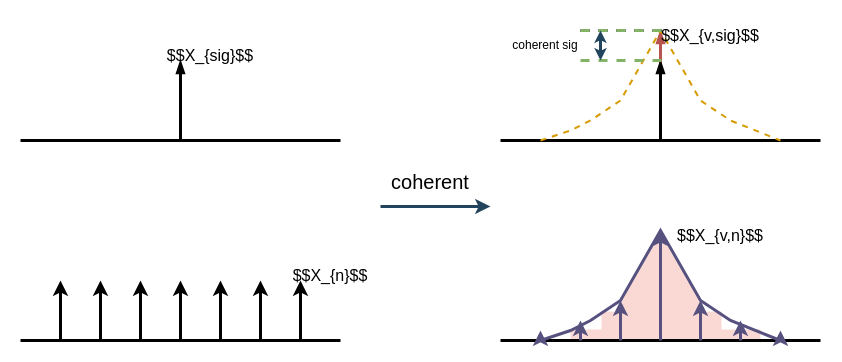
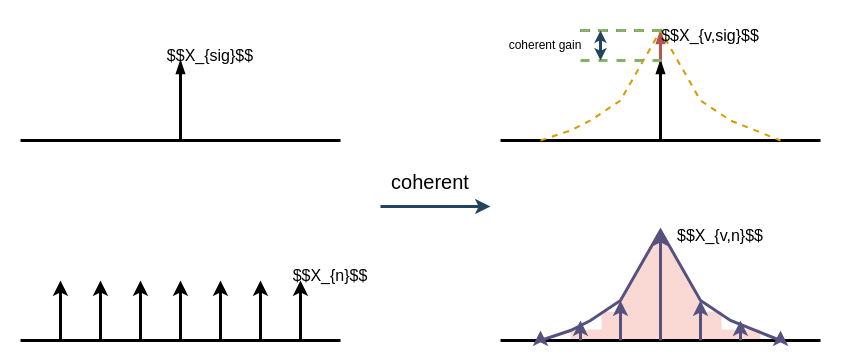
node "coherent sig": label "coherent sig" -> "coherent gain"
